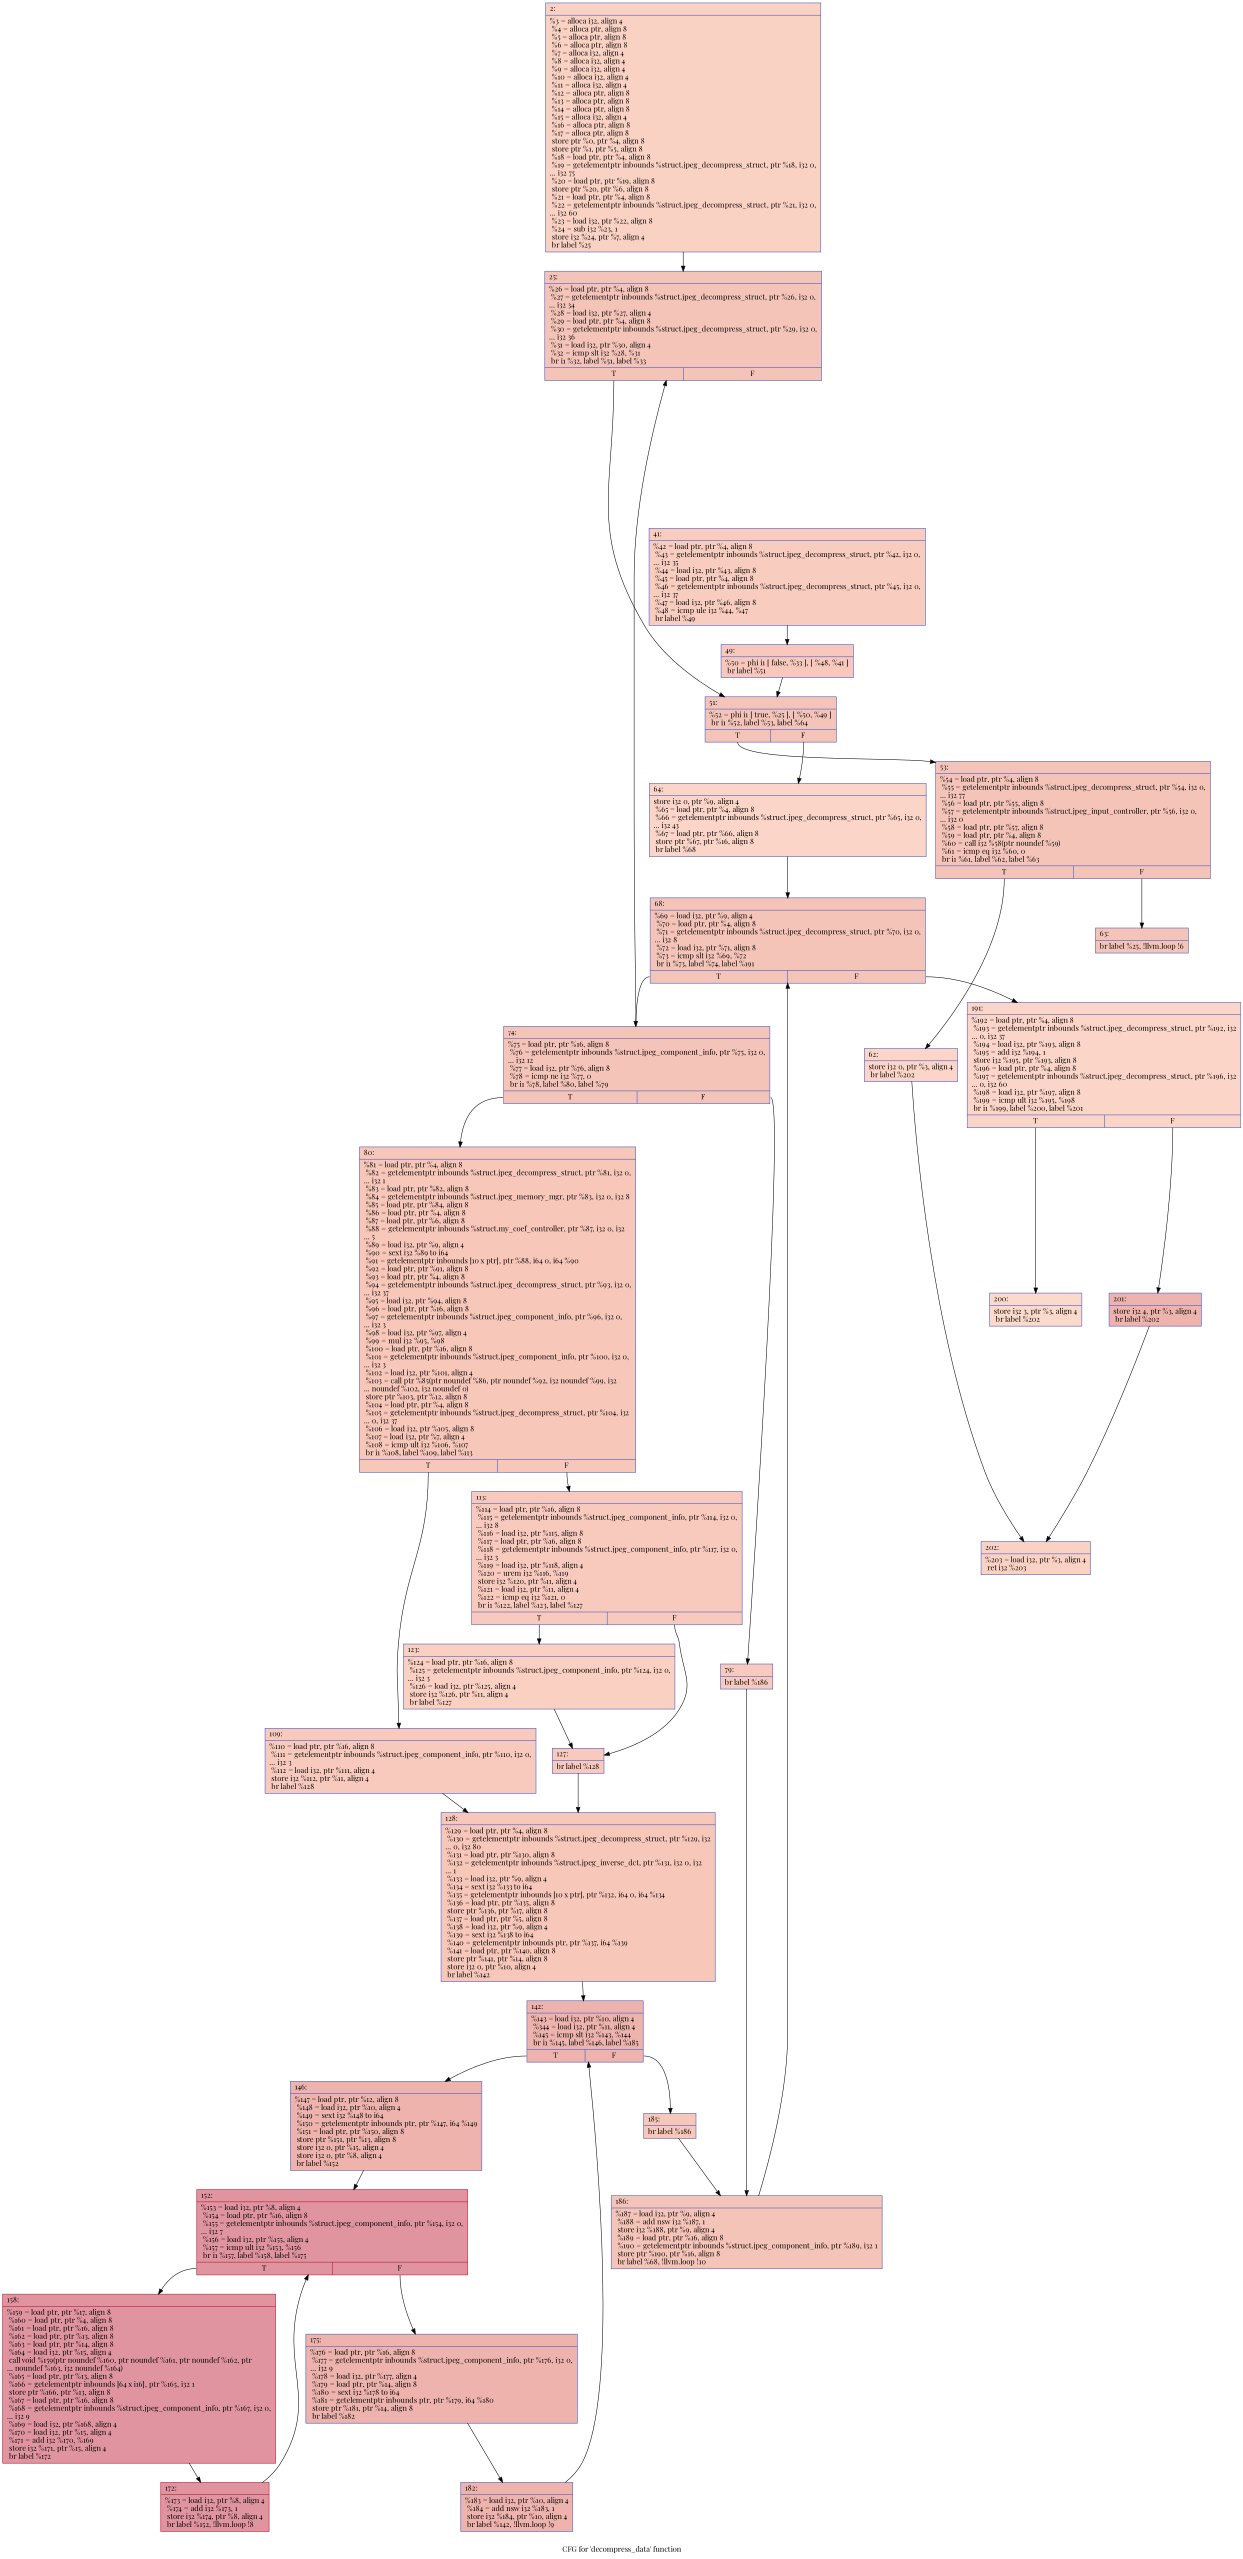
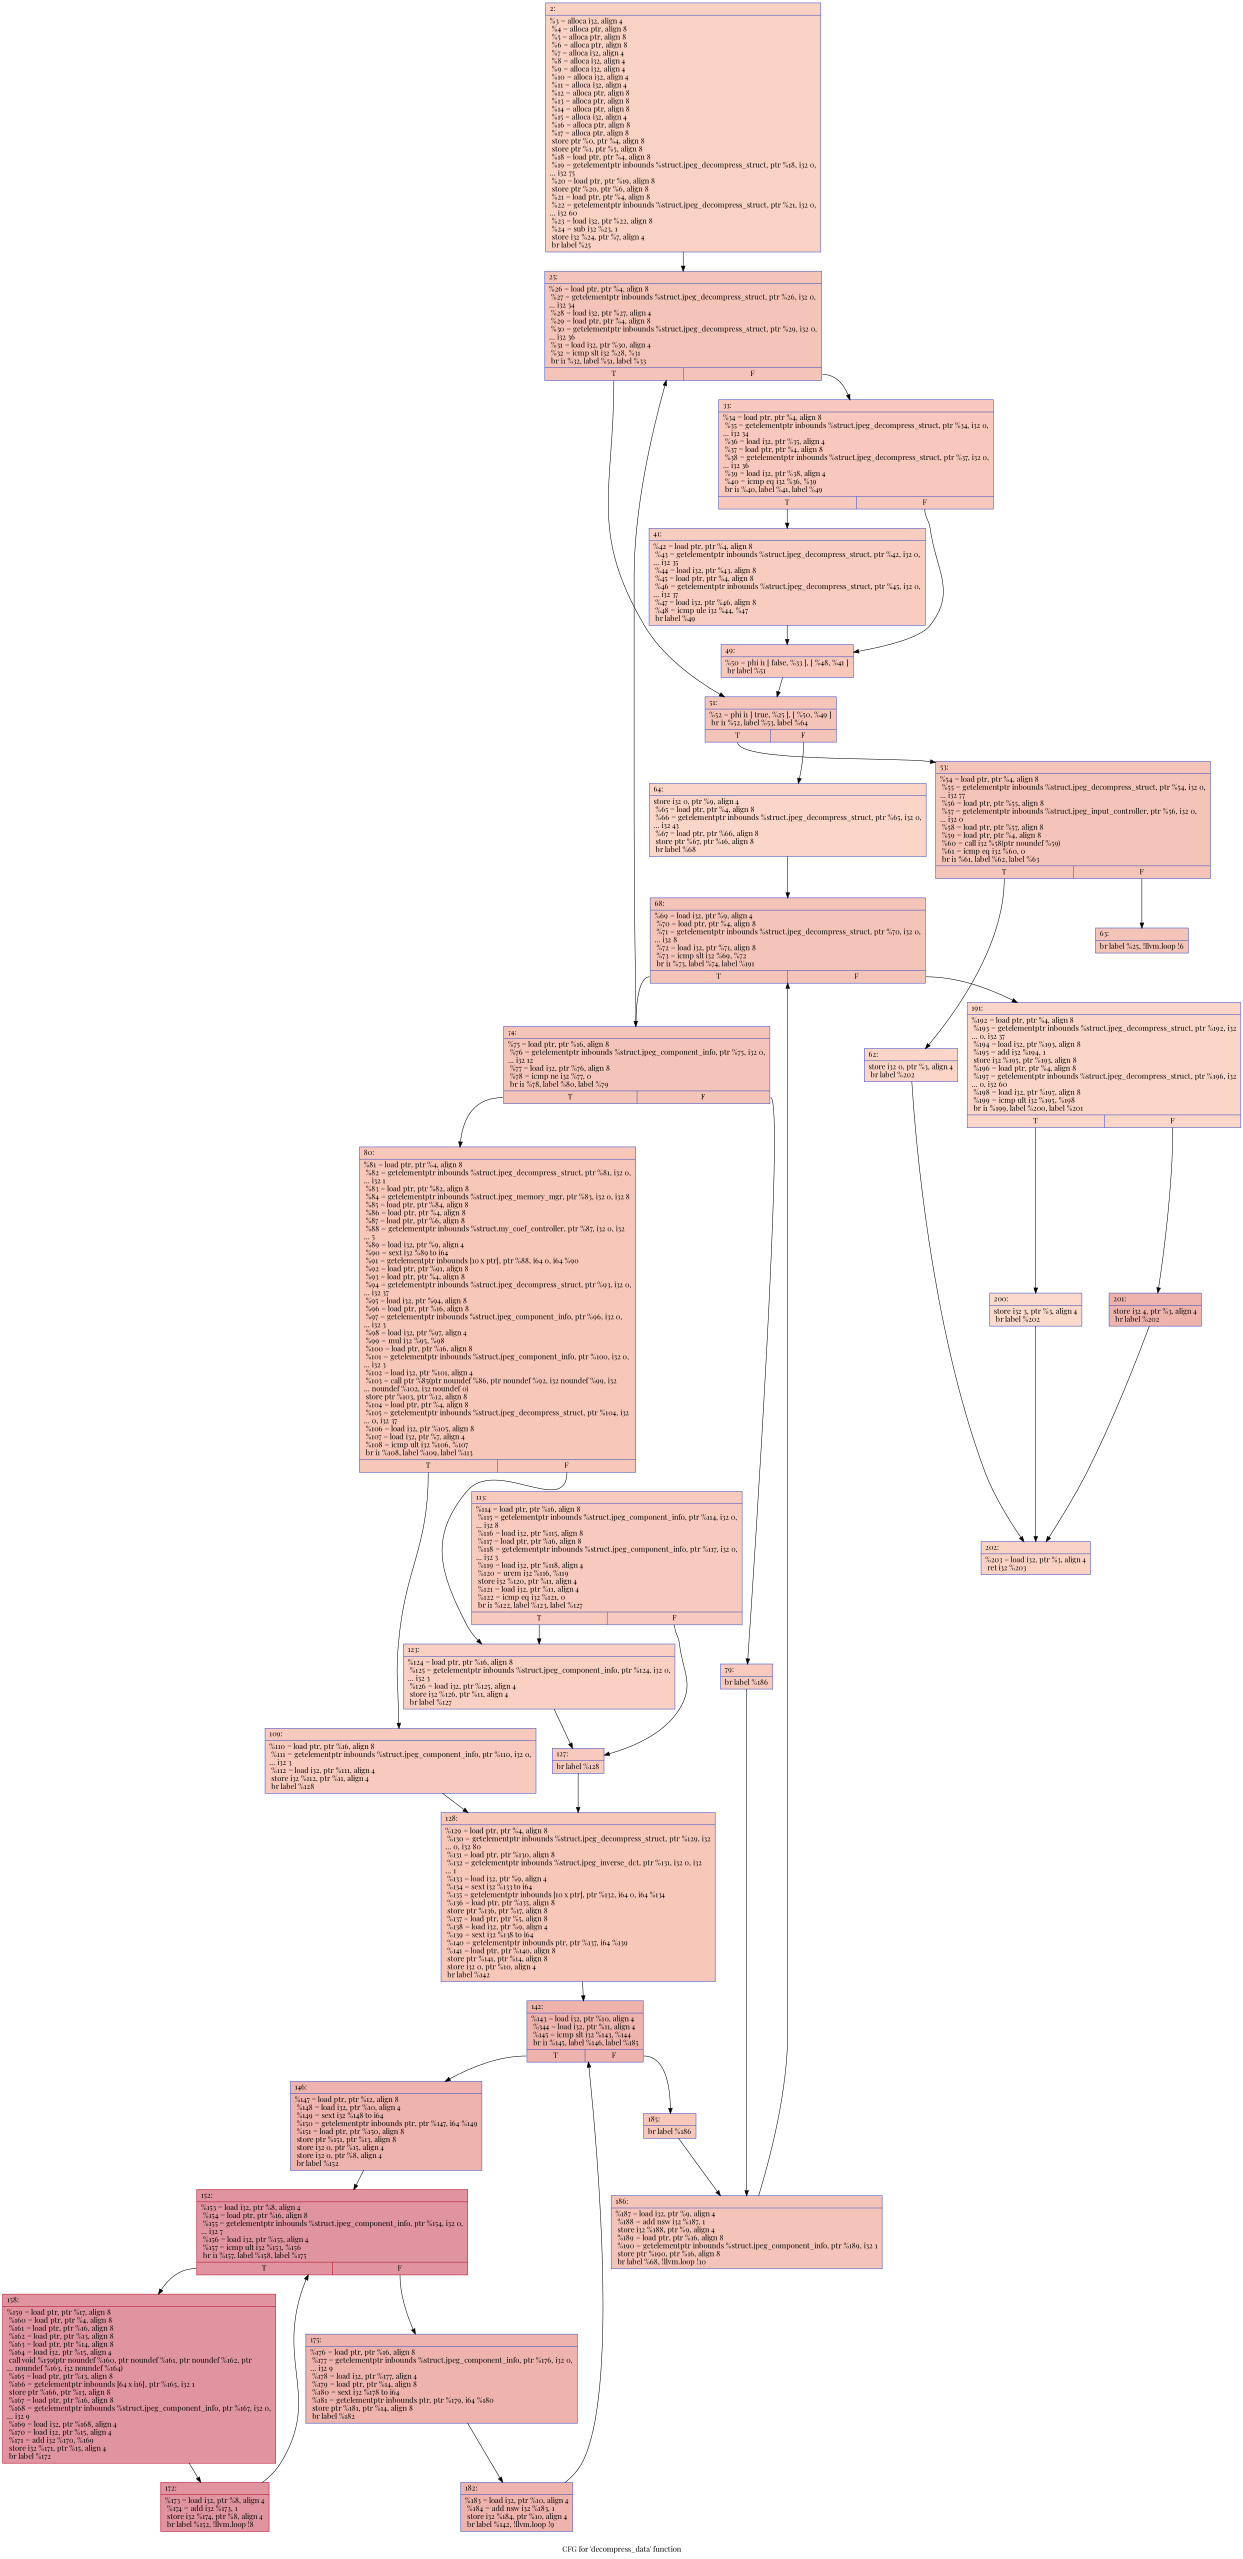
node "33:": added
edge "200:" -> "202:": added
edge "80:" -> "113:": now "80:" -> "123:"
